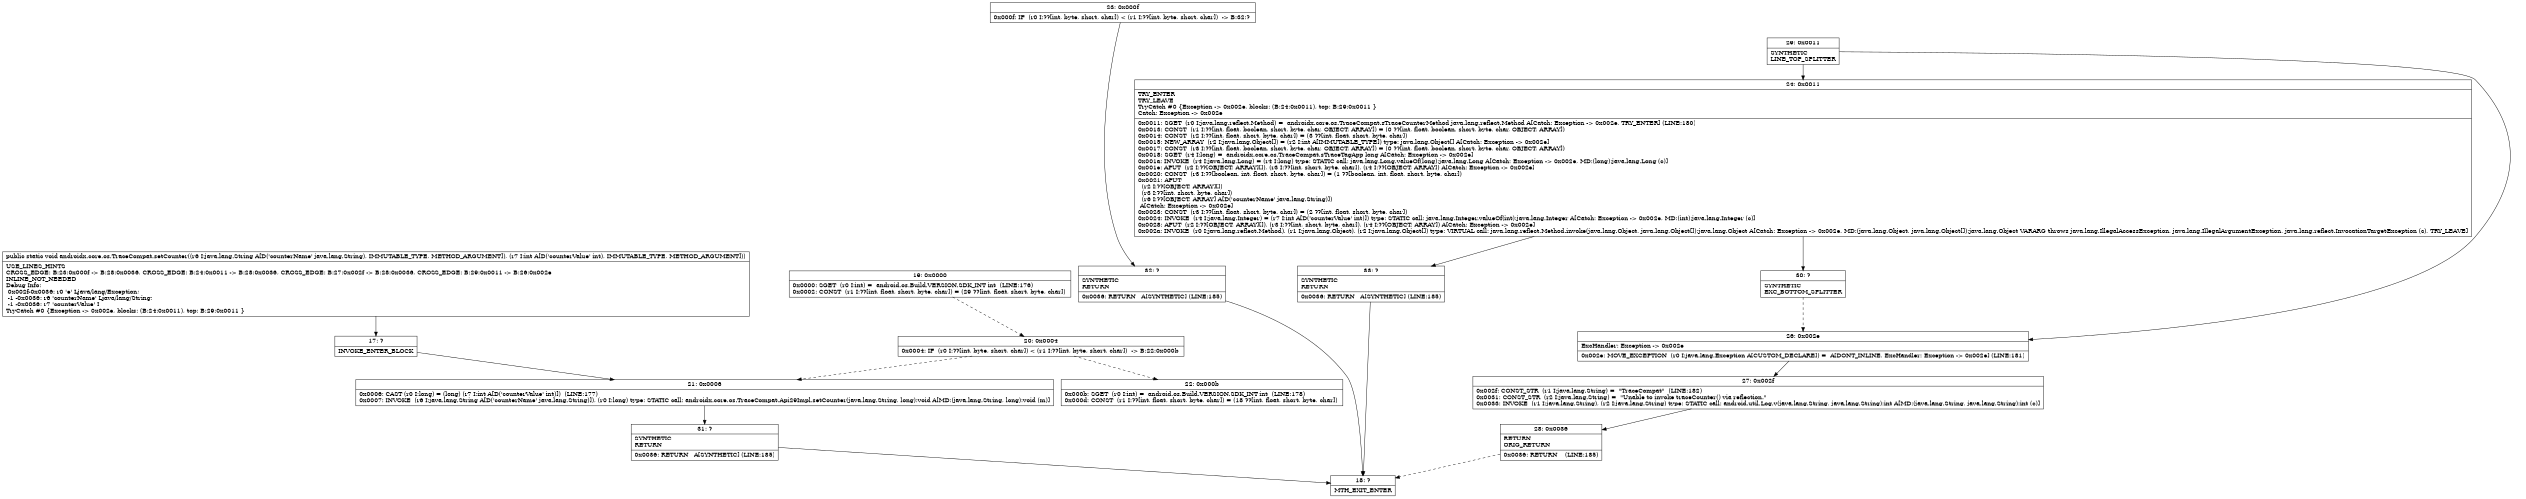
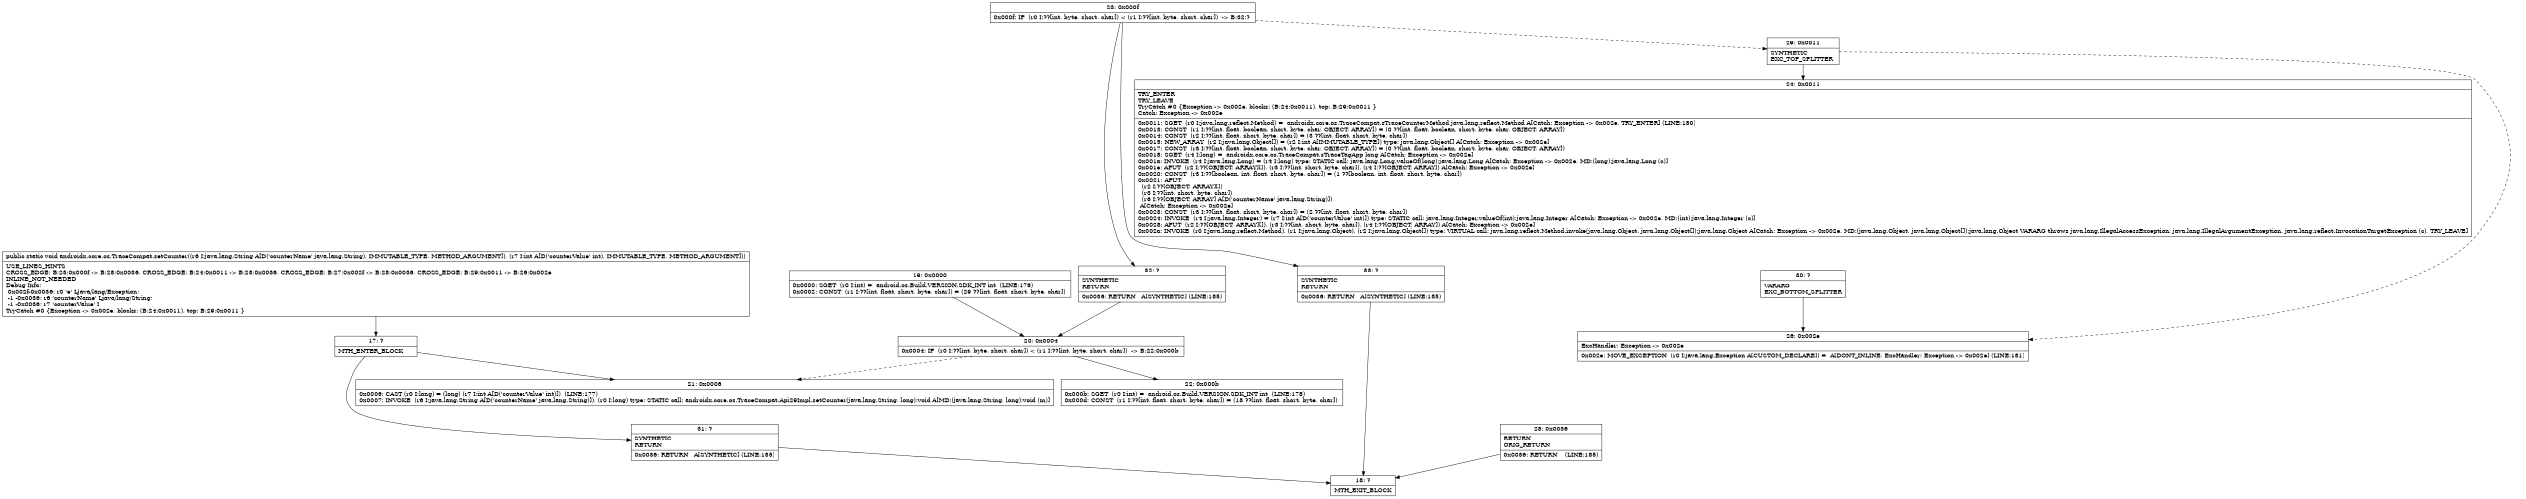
edge "23: 0x000f" -> "29: 0x0011": added
node "29: 0x0011": text "LINE_TOP_SPLITTER" -> "EXC_TOP_SPLITTER"
edge "29: 0x0011" -> "26: 0x002e": style solid -> dashed
edge "24: 0x0011" -> "33: ?": now "23: 0x000f" -> "33: ?"
edge "24: 0x0011" -> "30: ?": removed
node "30: ?": text "SYNTHETIC" -> "VARARG"
edge "30: ?" -> "26: 0x002e": style dashed -> solid
edge "19: 0x0000" -> "20: 0x0004": style dashed -> solid
node "17: ?": text "INVOKE_ENTER_BLOCK" -> "MTH_ENTER_BLOCK"
edge "32: ?" -> "18: ?": now "32: ?" -> "20: 0x0004"
edge "20: 0x0004" -> "22: 0x000b": style dashed -> solid
node "27: 0x002f": removed
edge "21: 0x0006" -> "31: ?": now "17: ?" -> "31: ?"
edge "28: 0x0036" -> "18: ?": style dashed -> solid
node "18: ?": text "MTH_EXIT_ENTER" -> "MTH_EXIT_BLOCK"
